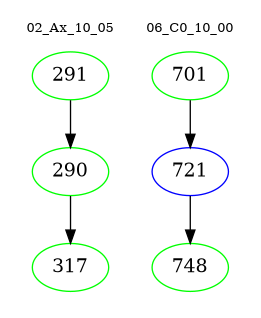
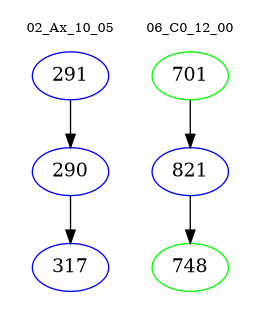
cluster "06_C0_10_00": label "06_C0_10_00" -> "06_C0_12_00"
node "291": color green -> blue
node "290": color green -> blue
node "721": label "721" -> "821"
node "317": color green -> blue
